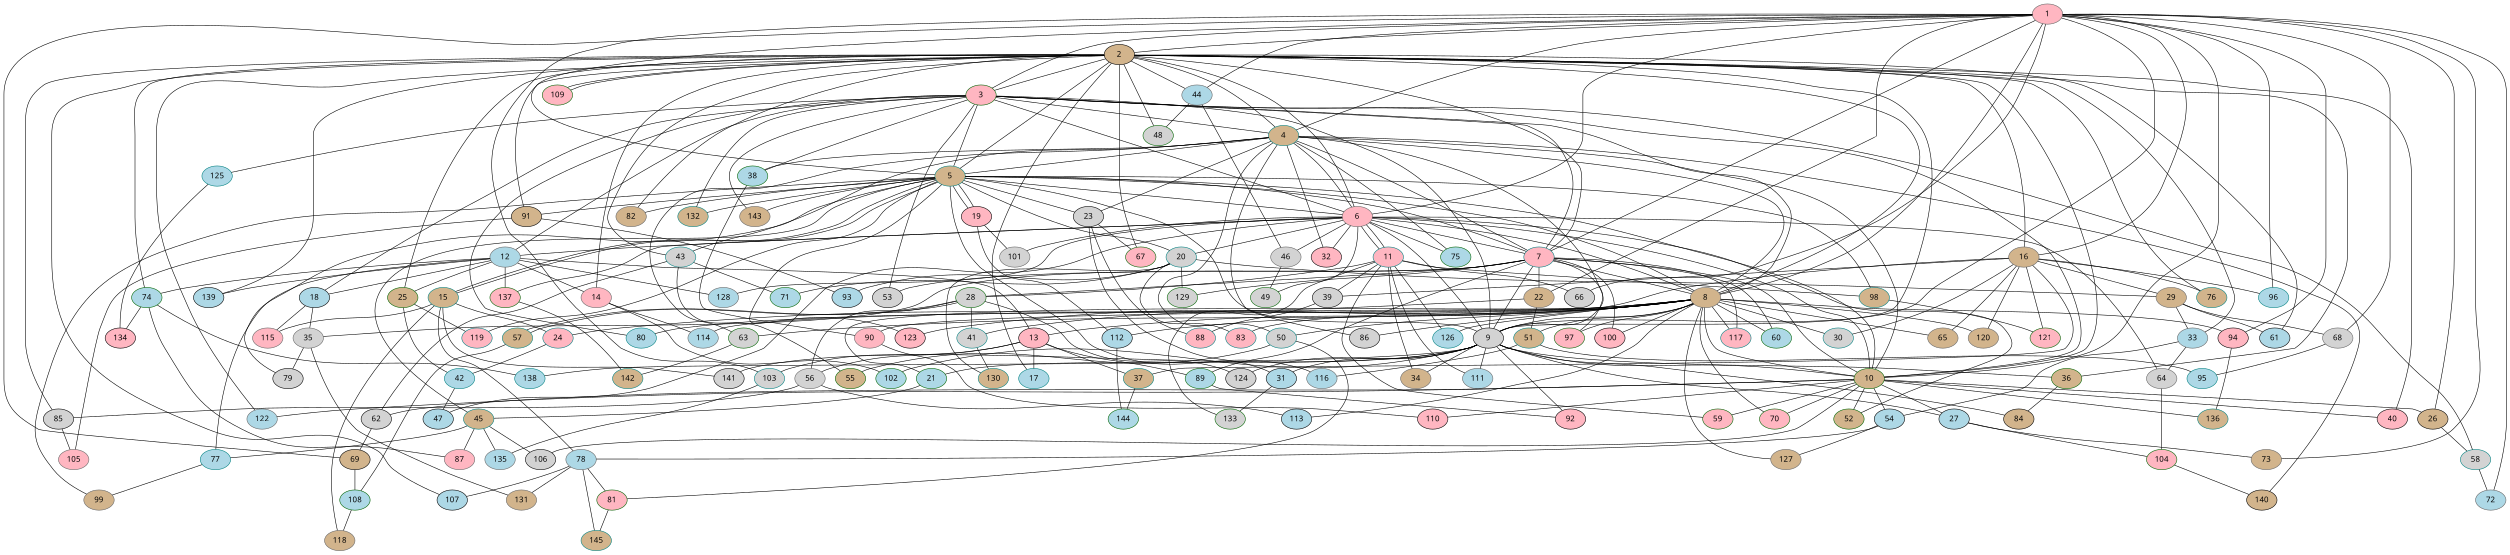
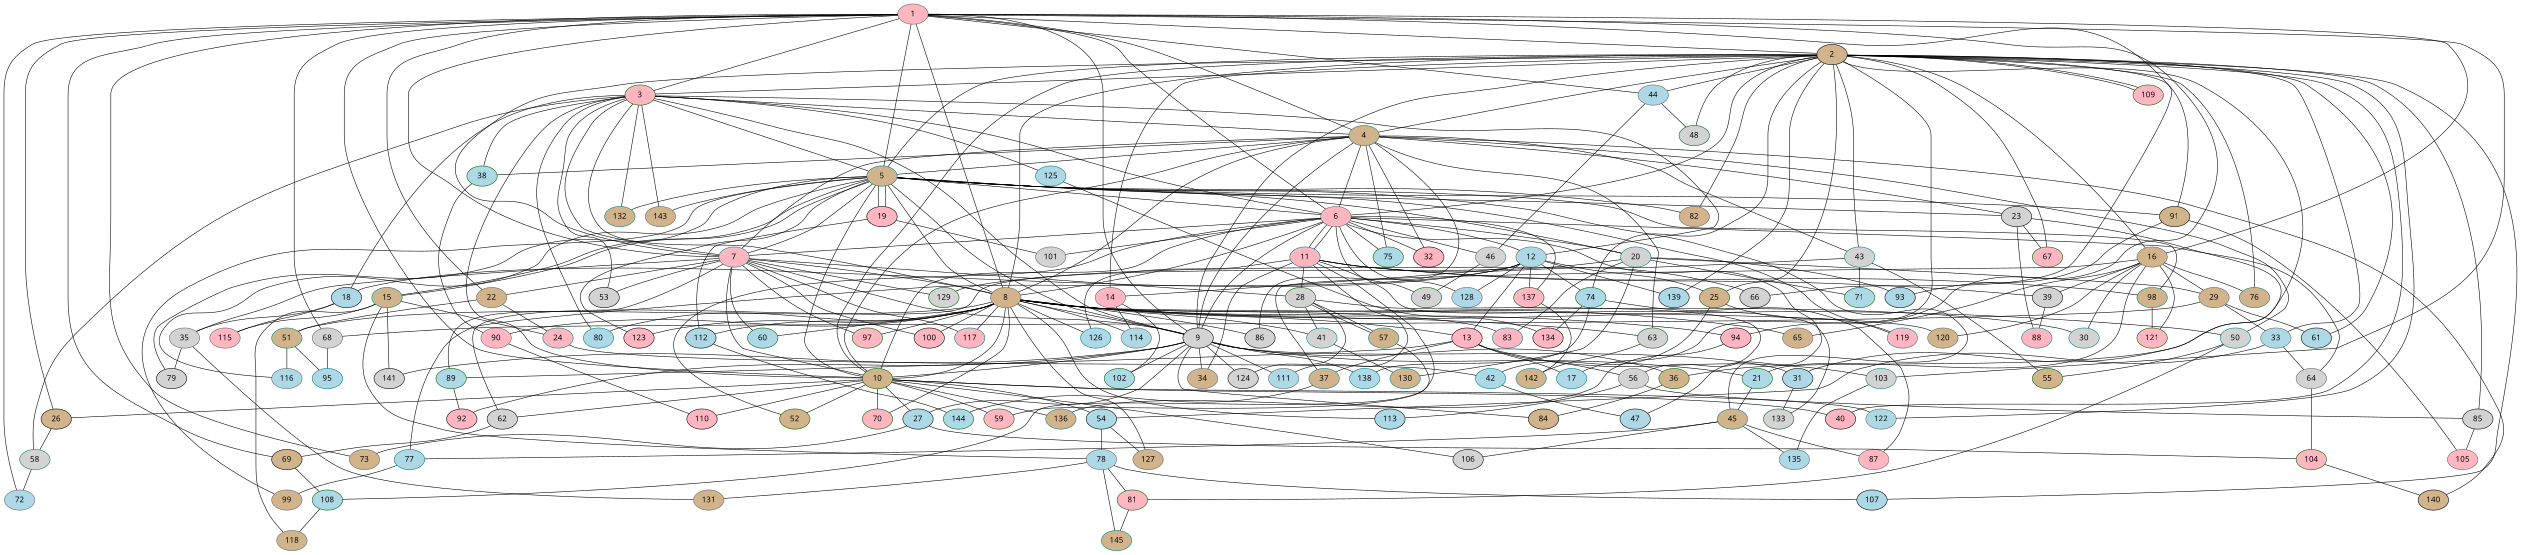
node "96": removed
